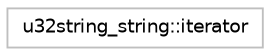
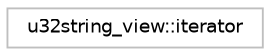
node "u32string_string::iterator": label "u32string_string::iterator" -> "u32string_view::iterator"
